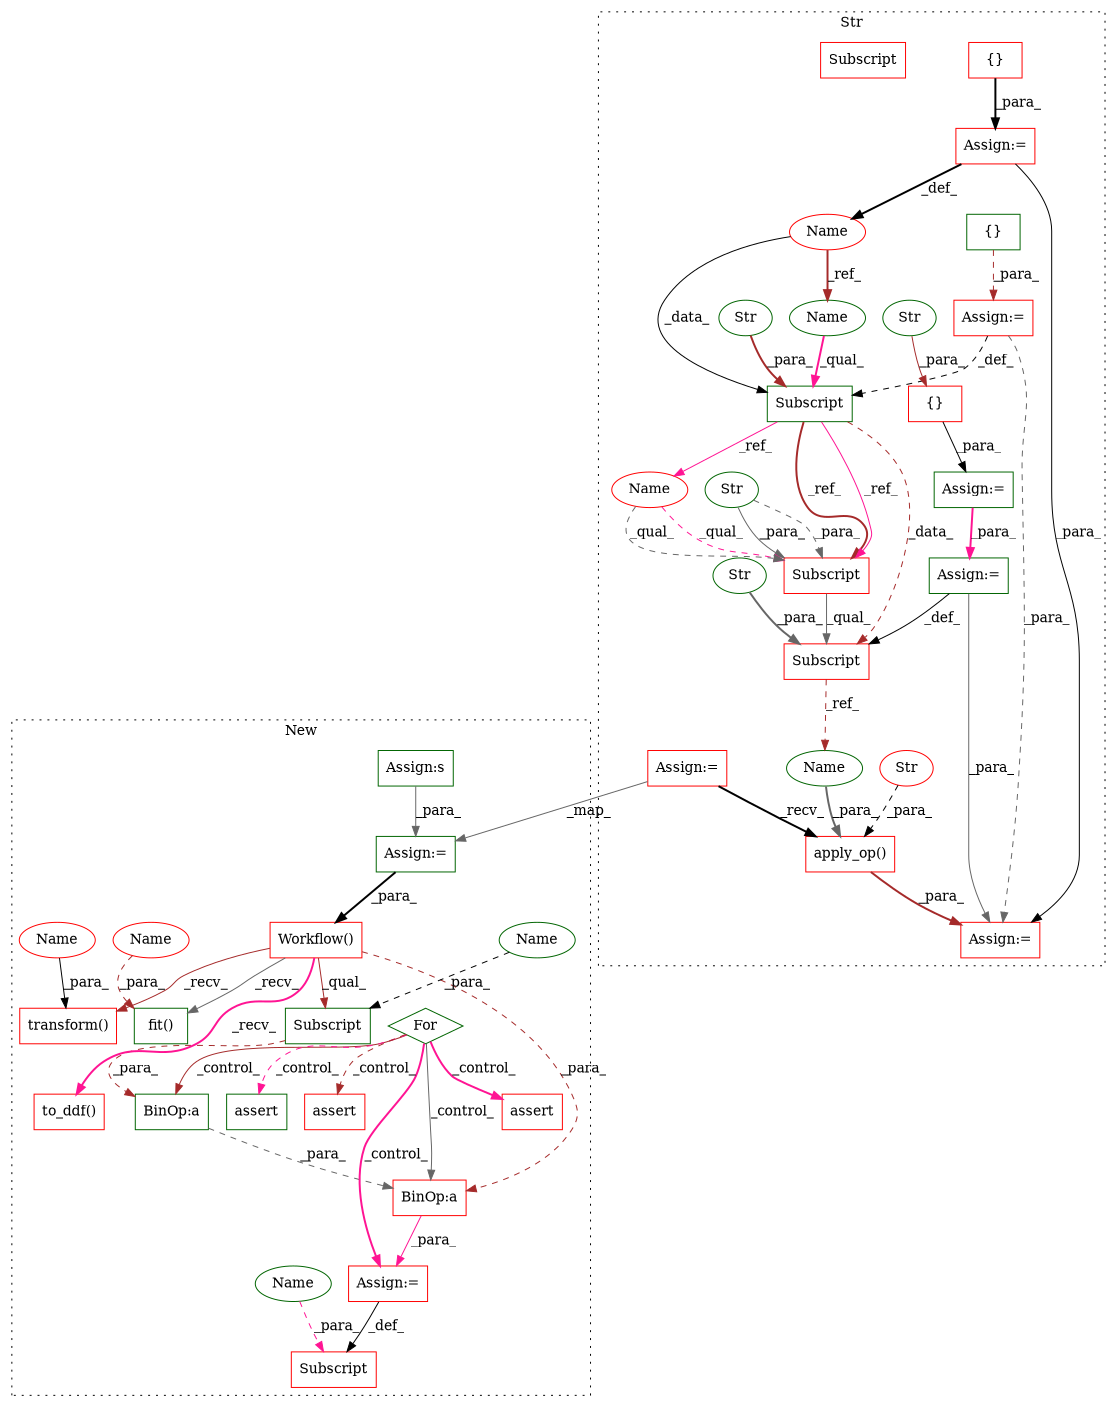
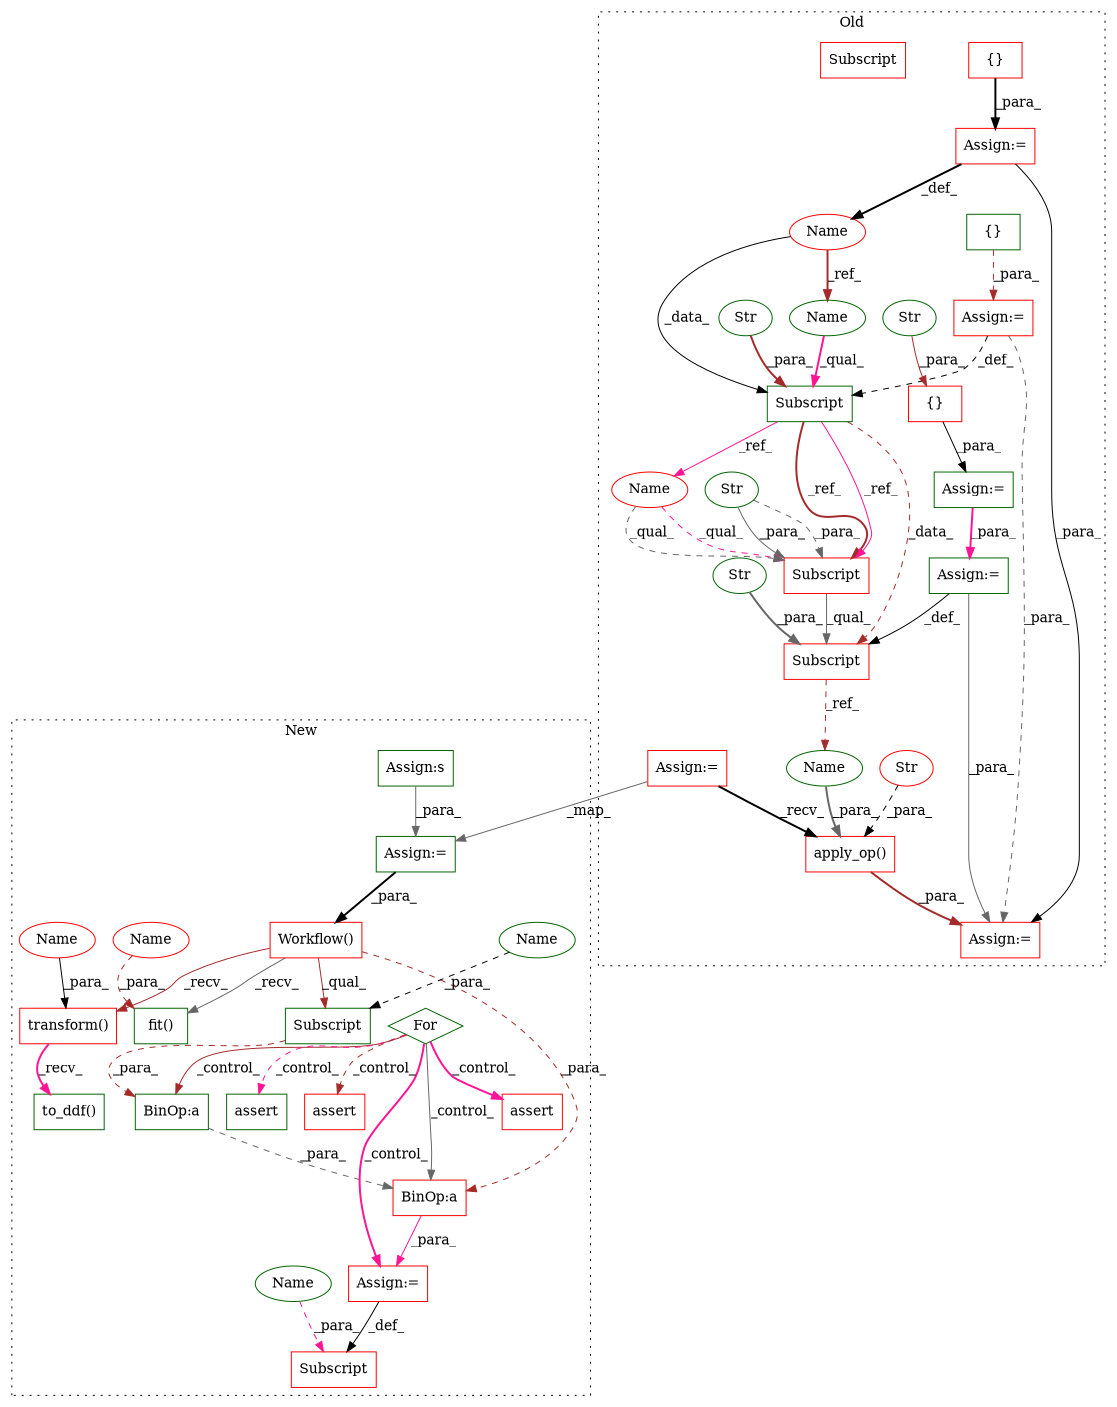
cluster "Str": label "Str" -> "Old"
edge "Workflow()" -> "to_ddf()": now "transform()" -> "to_ddf()"
node "to_ddf()": color red -> darkgreen
